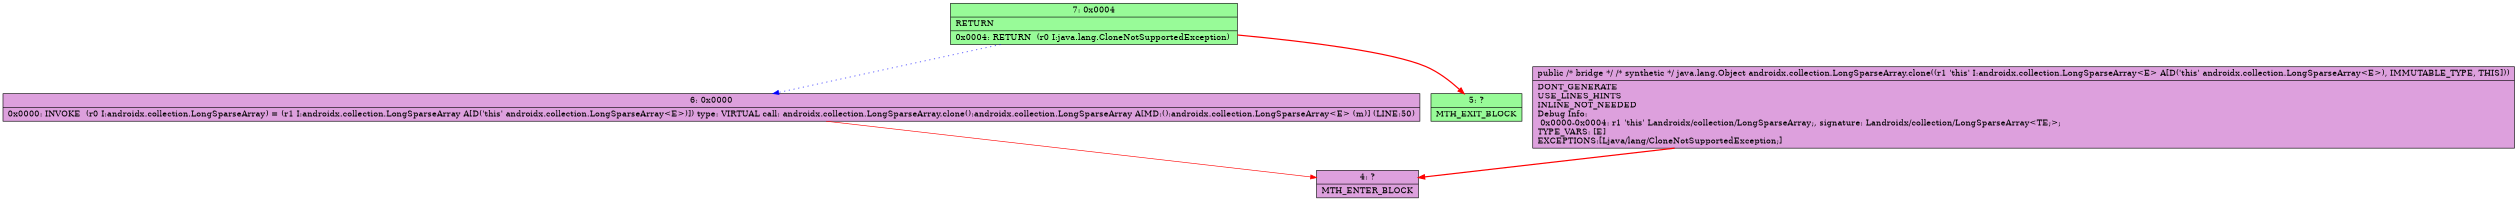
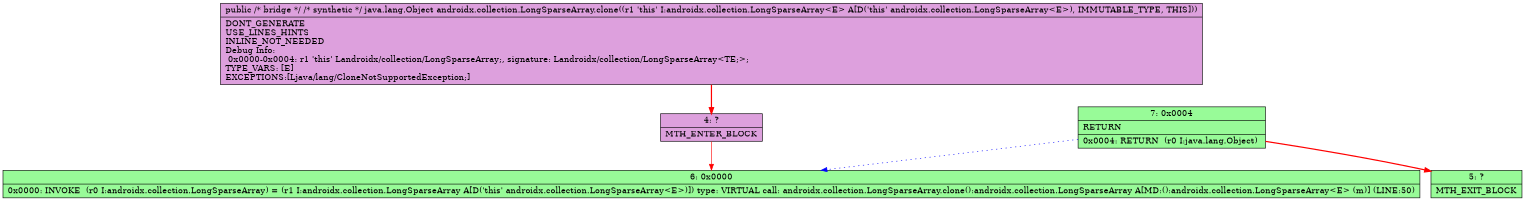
node "7: 0x0004": text "0x0004: RETURN  (r0 I:java.lang.CloneNotSupportedException)" -> "0x0004: RETURN  (r0 I:java.lang.Object)"
node "6: 0x0000": fillcolor plum -> palegreen
edge "6: 0x0000" -> "4: ?": reversed
